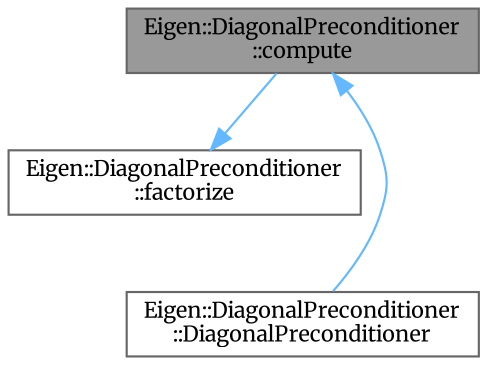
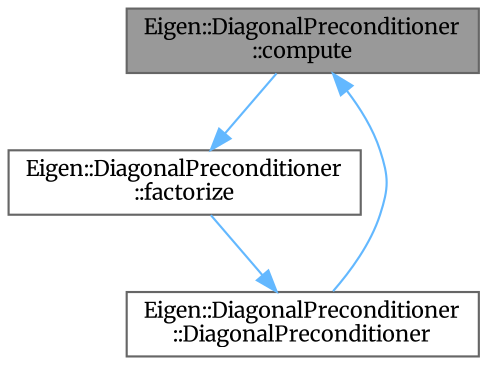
edge "Eigen::DiagonalPreconditioner ::factorize" -> "Eigen::DiagonalPreconditioner ::DiagonalPreconditioner": added
